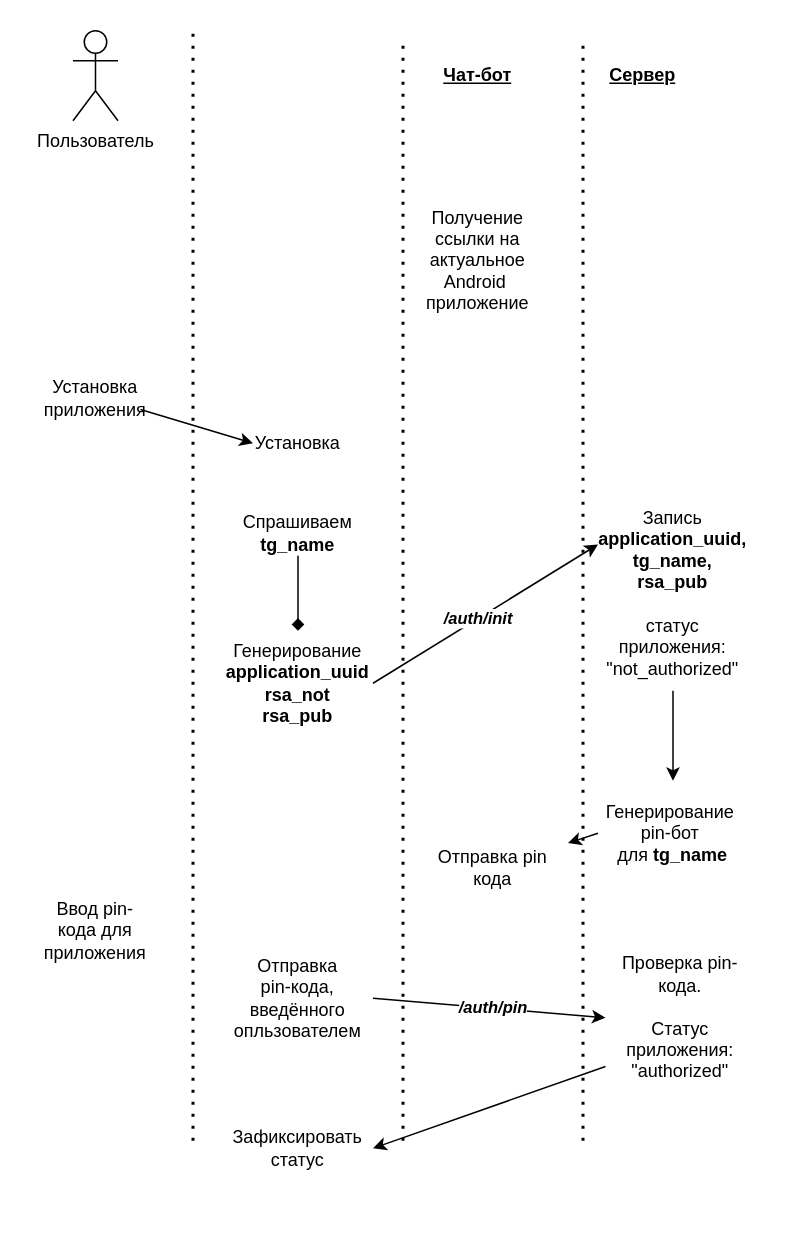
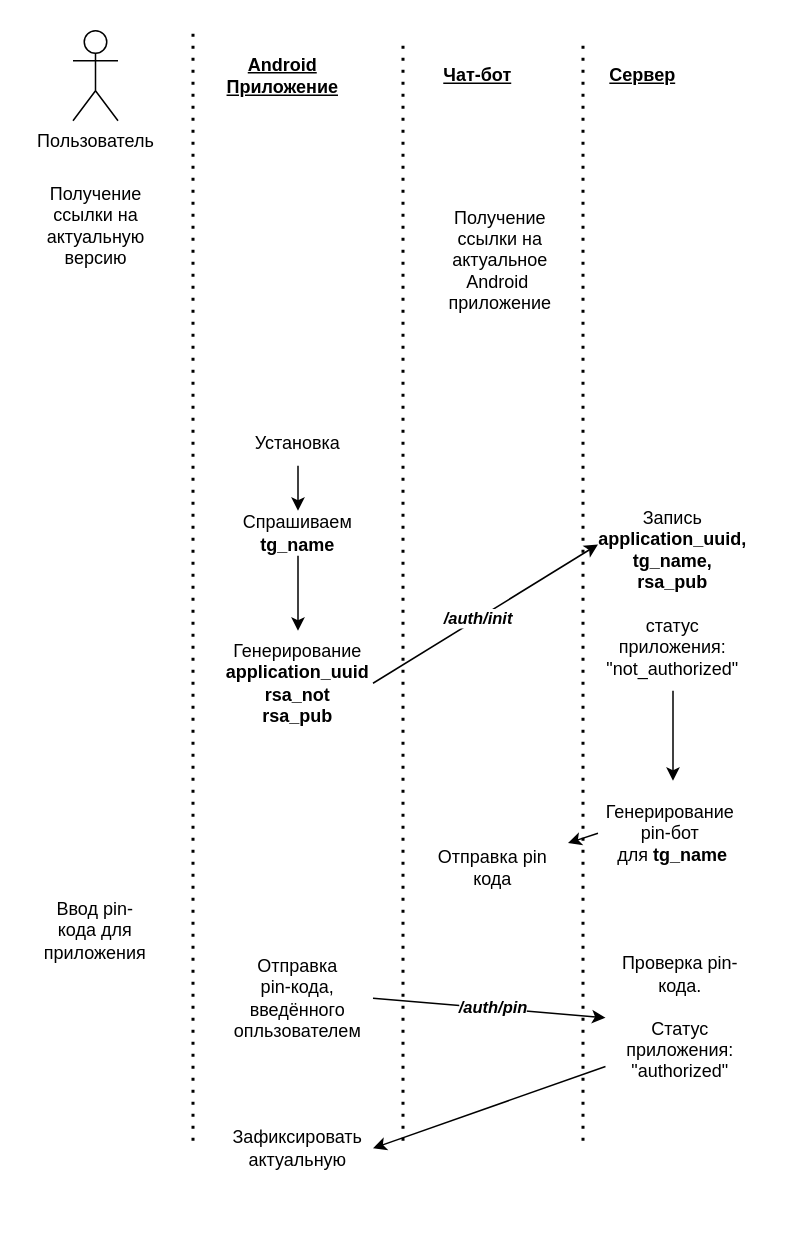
node "Android Приложение": added
node "Получение ссылки на актуальную версию": added
node "Получение ссылки на актуальное Android приложение": moved (478, 260) -> (500, 260)
node "Установка приложения": removed
edge "Установка приложения" -> "Установка": removed
edge "Установка" -> "Спрашиваем tg_name": added
edge "Спрашиваем tg_name" -> "Генерирование application_uuid rsa_not rsa_pub": arrowhead diamond -> classic
node "Зафиксировать статус": label "Зафиксировать статус" -> "Зафиксировать актуальную"
